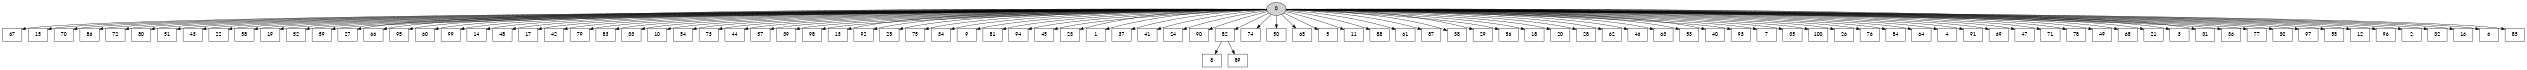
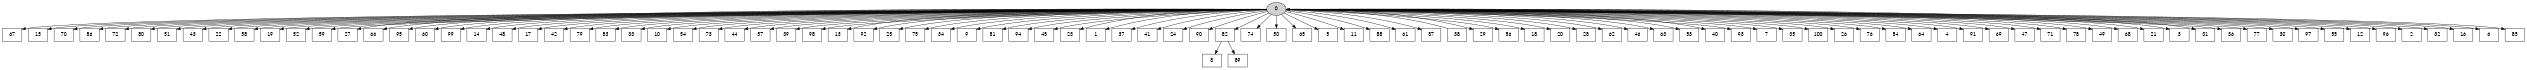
edge "0" -> "38": reversed
